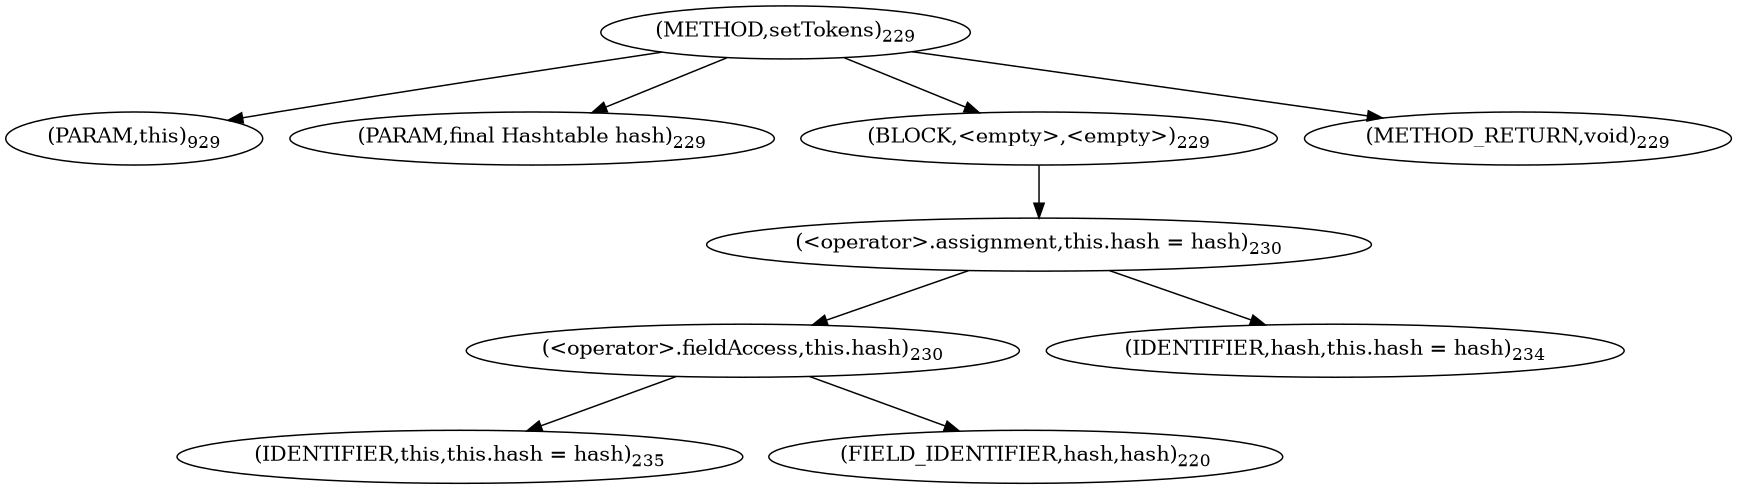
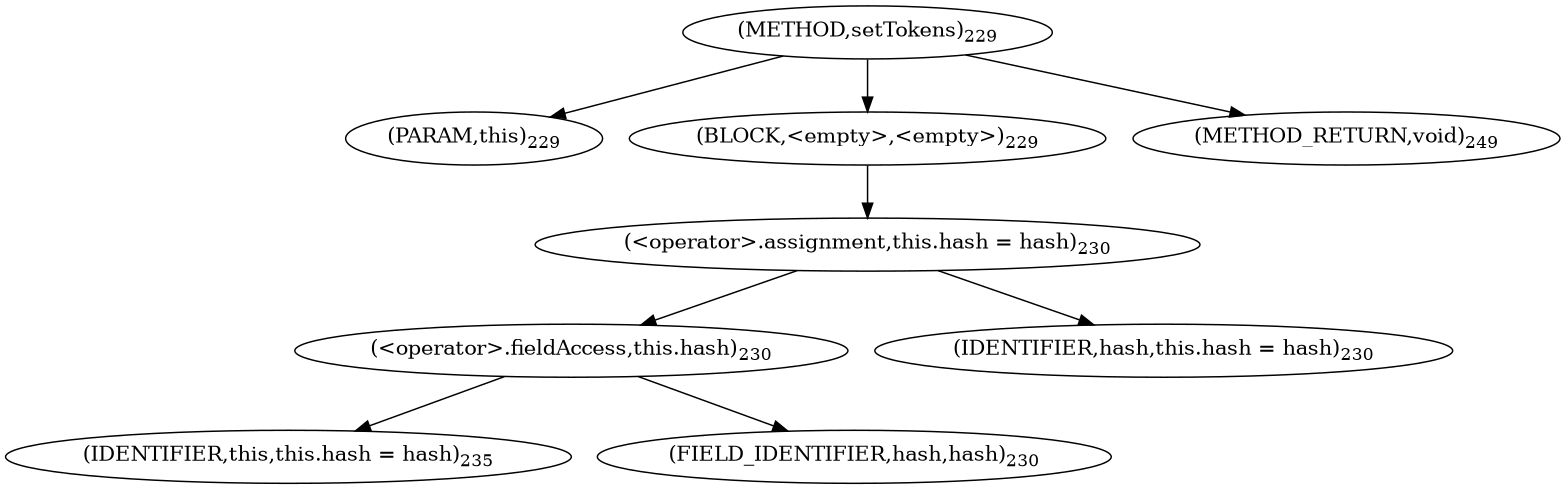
node "(PARAM,this)": text "929" -> "229"
node "(METHOD_RETURN,void)": text "229" -> "249"
node "(PARAM,final Hashtable hash)": removed
node "(IDENTIFIER,hash,this.hash = hash)": text "234" -> "230"
node "(FIELD_IDENTIFIER,hash,hash)": text "220" -> "230"
